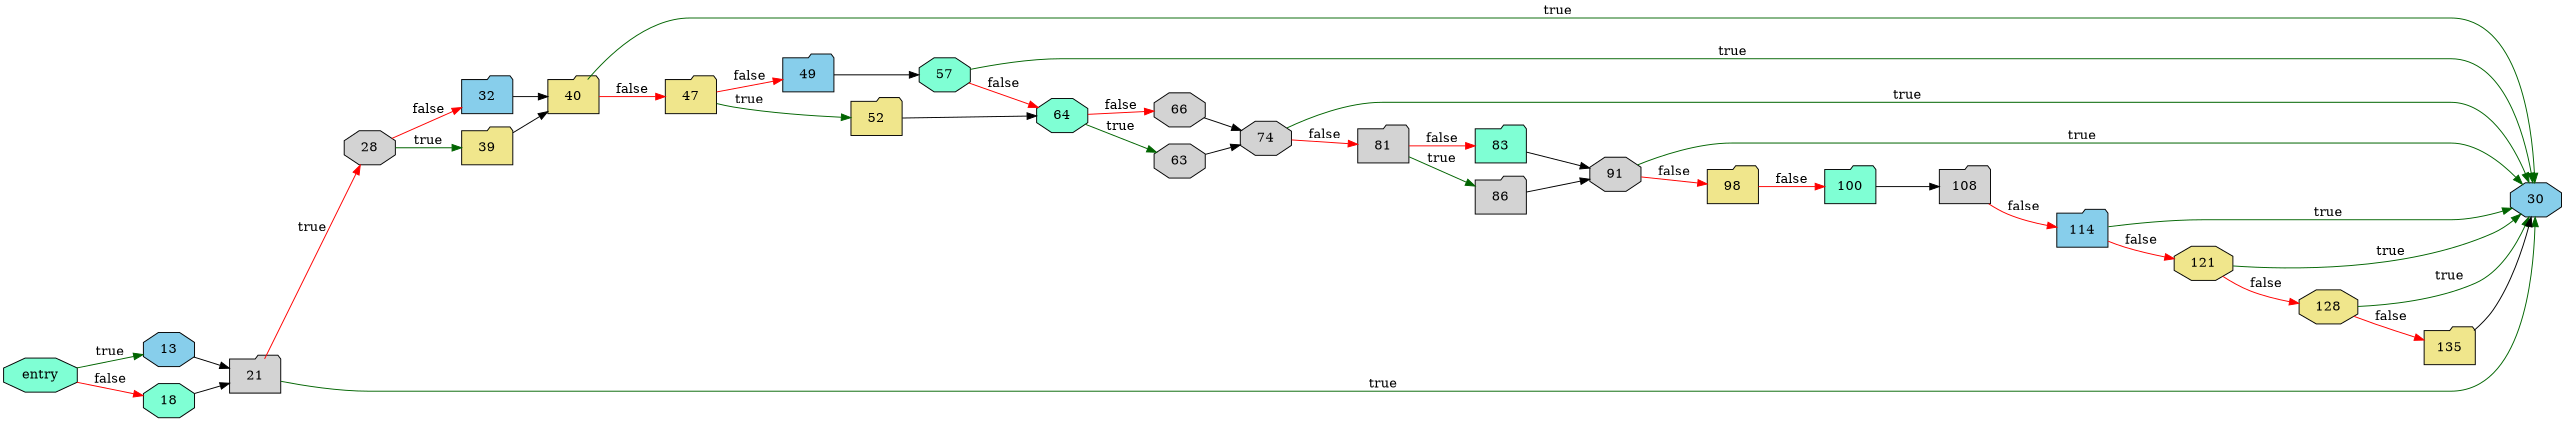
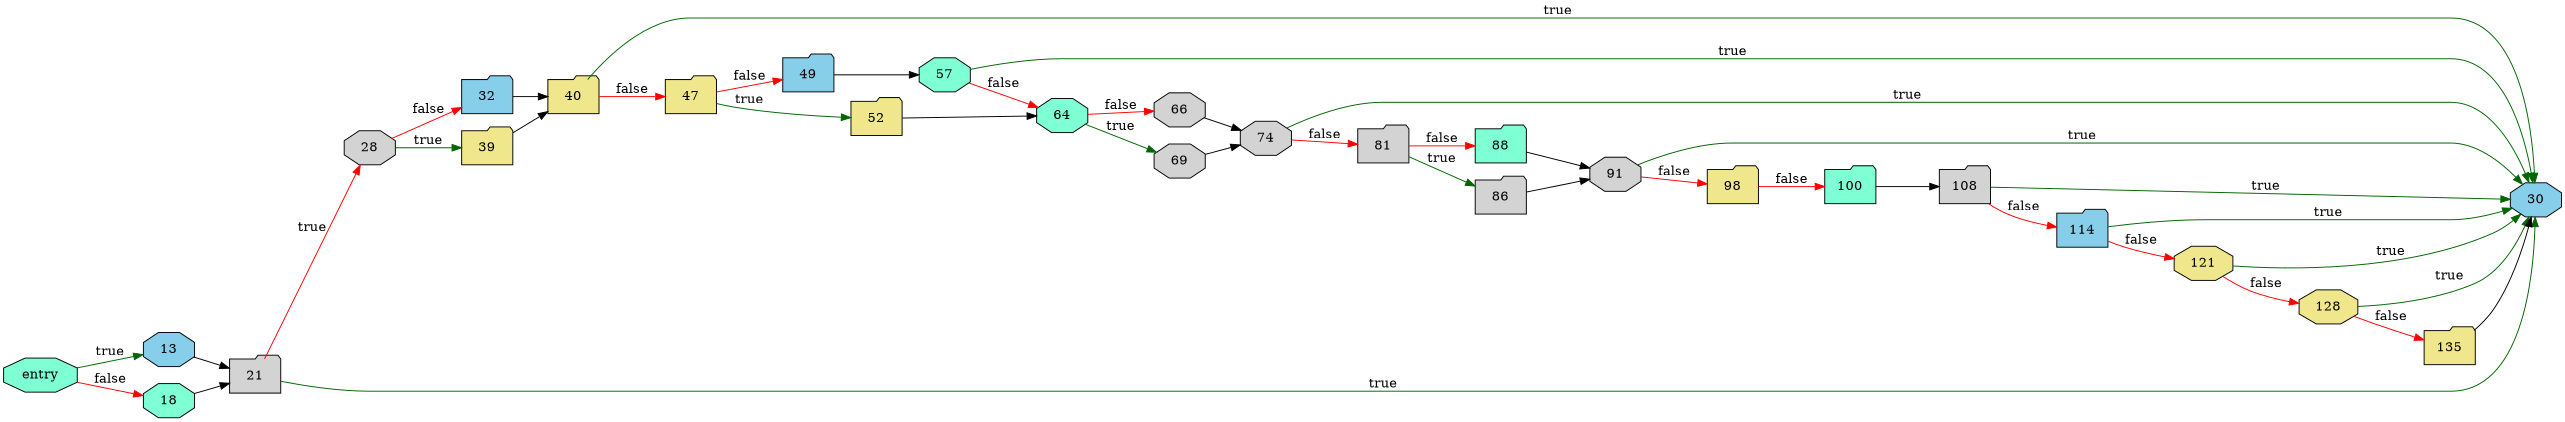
node "83": label "83" -> "88"
node "63": label "63" -> "69"
edge "108" -> "30": added, label "true"
